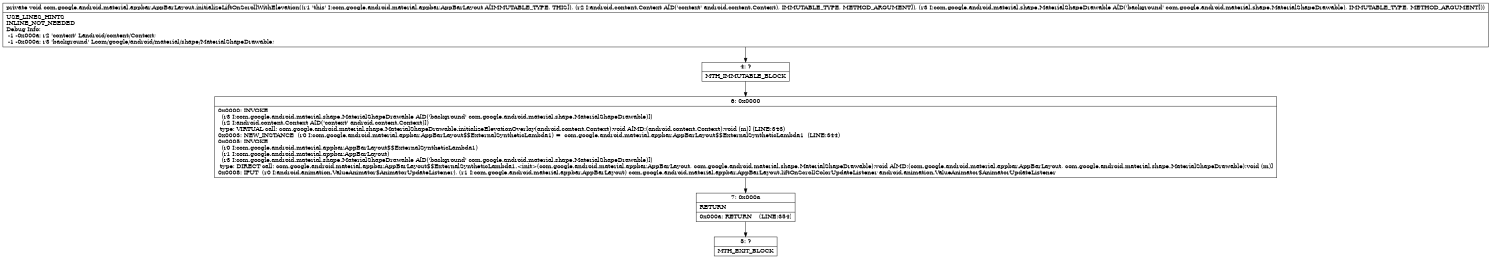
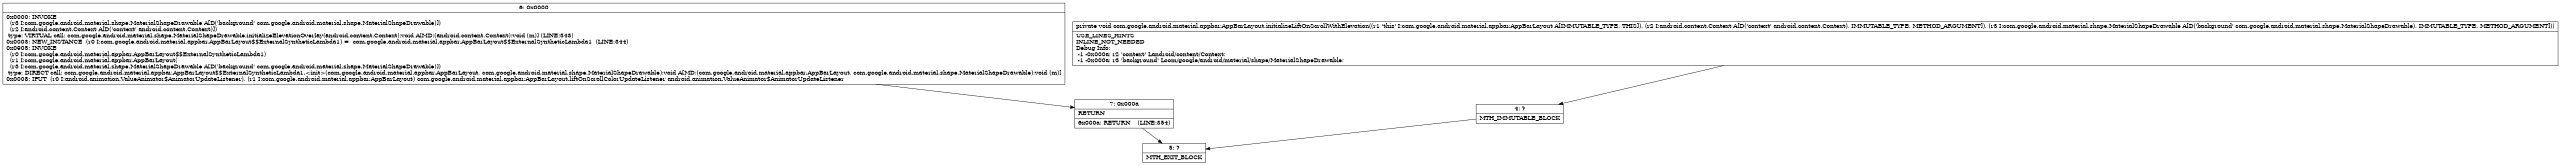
edge "4: ?" -> "6: 0x0000": now "4: ?" -> "5: ?"
node "6: 0x0000": text "0x0005: INVOKE" -> "0x0905: INVOKE"
node "7: 0x000a": text "0x000a: RETURN    (LINE:354)" -> "6x000a: RETURN    (LINE:354)"
